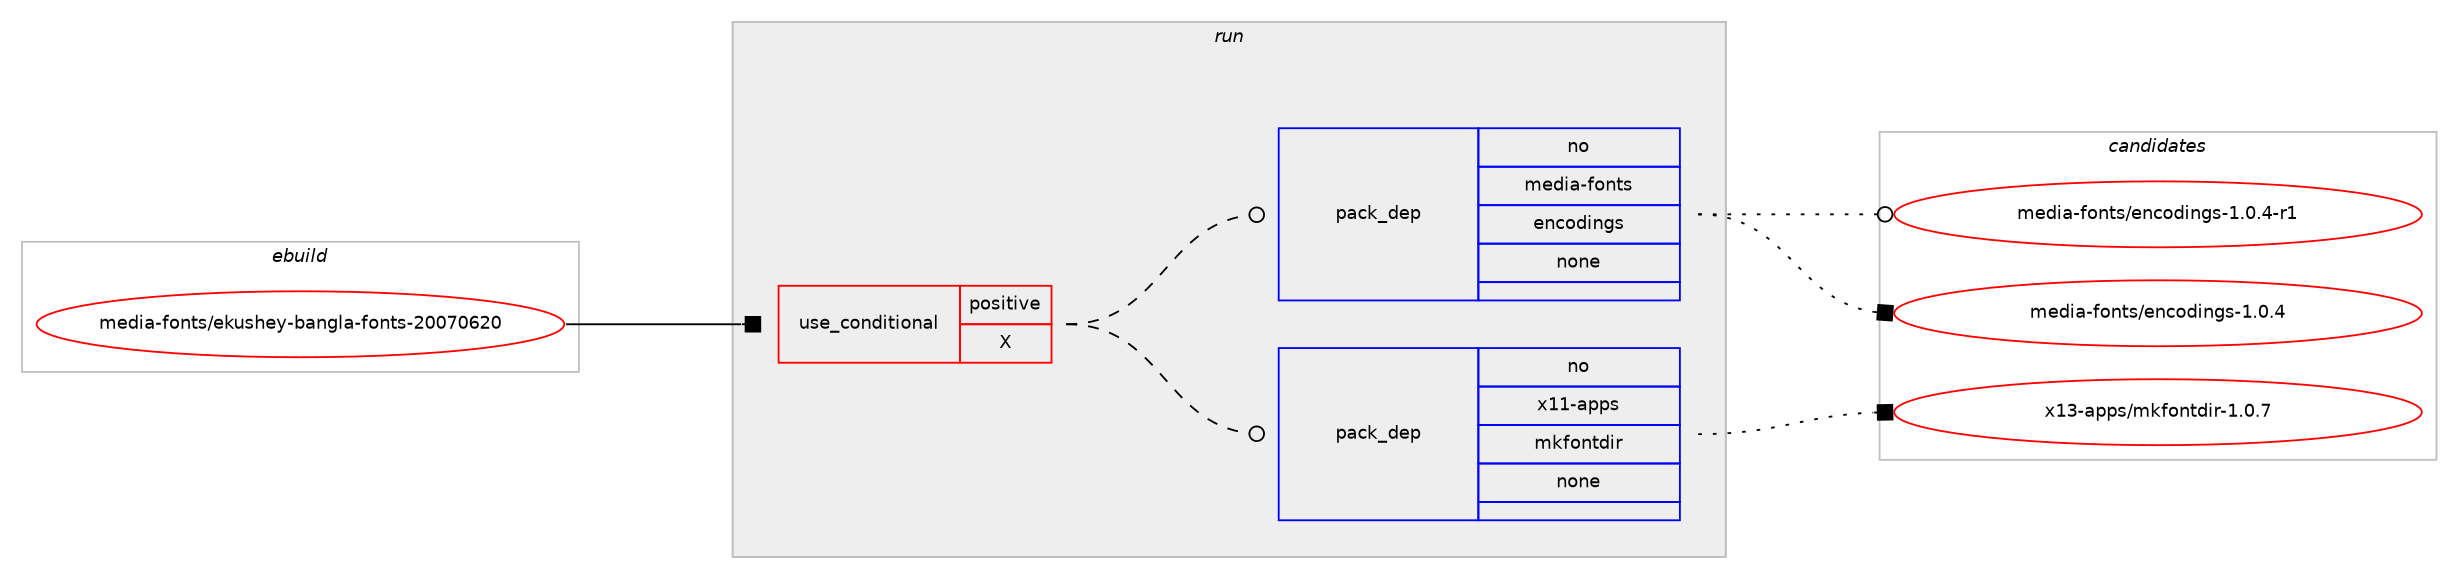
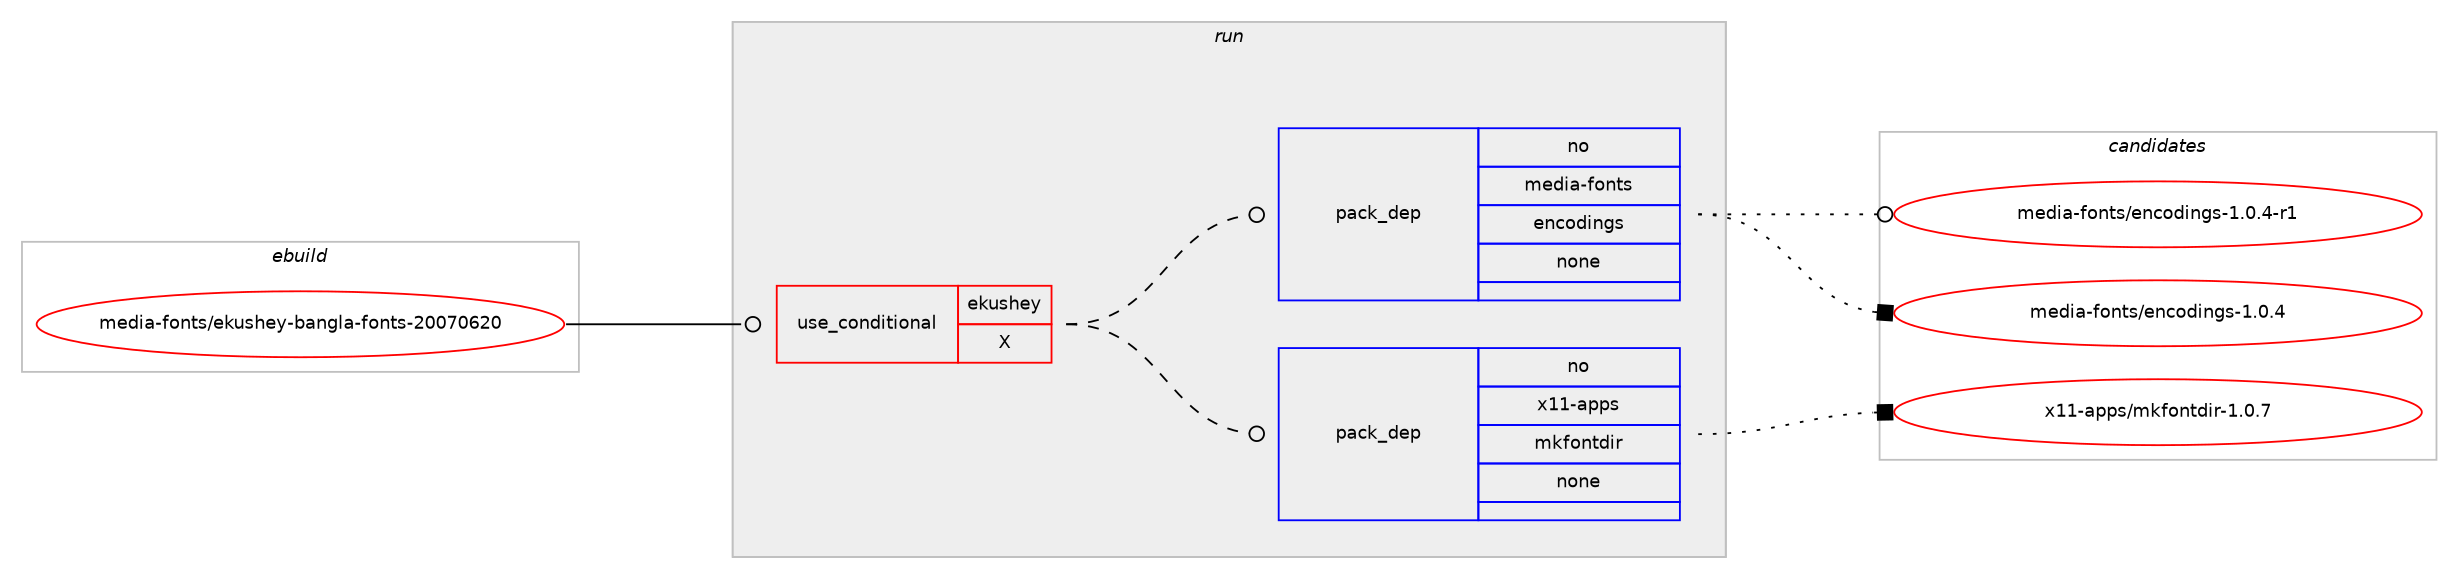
node "use_conditional": text "positive" -> "ekushey"
edge "media-fonts/ekushey-bangla-fonts-20070620" -> "use_conditional": arrowhead box -> odot
node "x13-apps/mkfontdir-1.0.7": label "x13-apps/mkfontdir-1.0.7" -> "x11-apps/mkfontdir-1.0.7"
